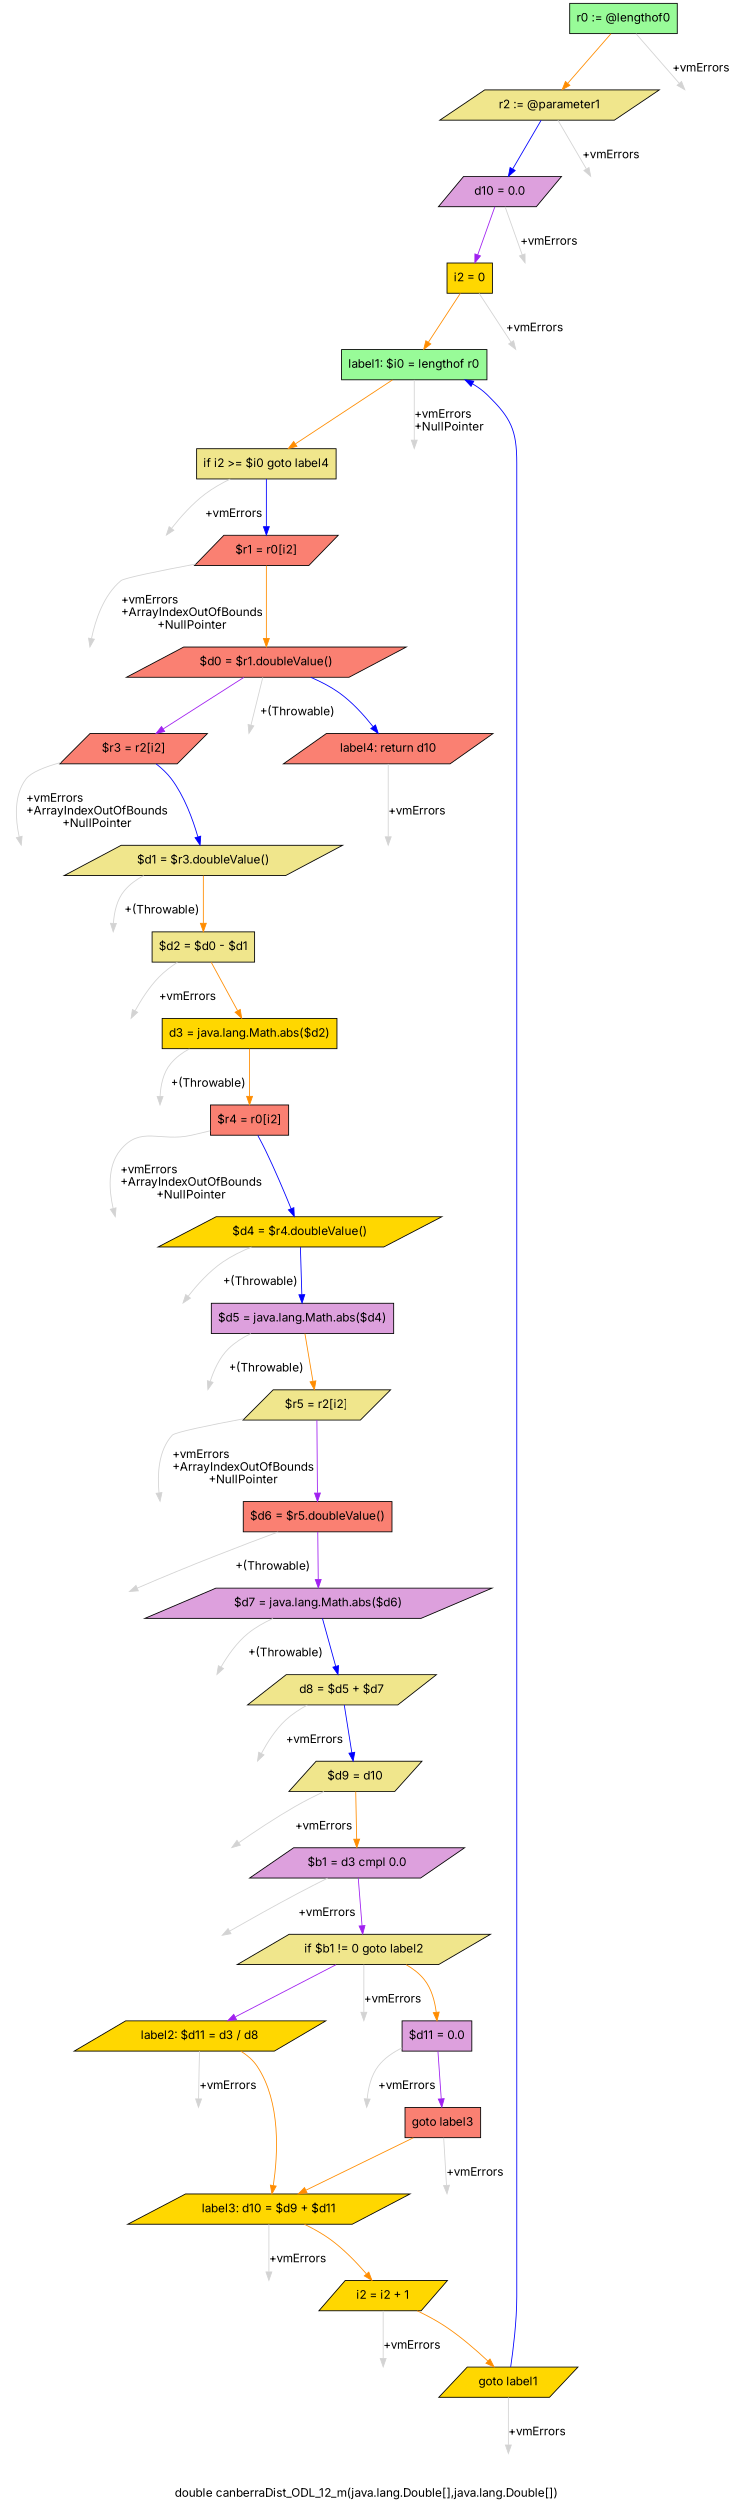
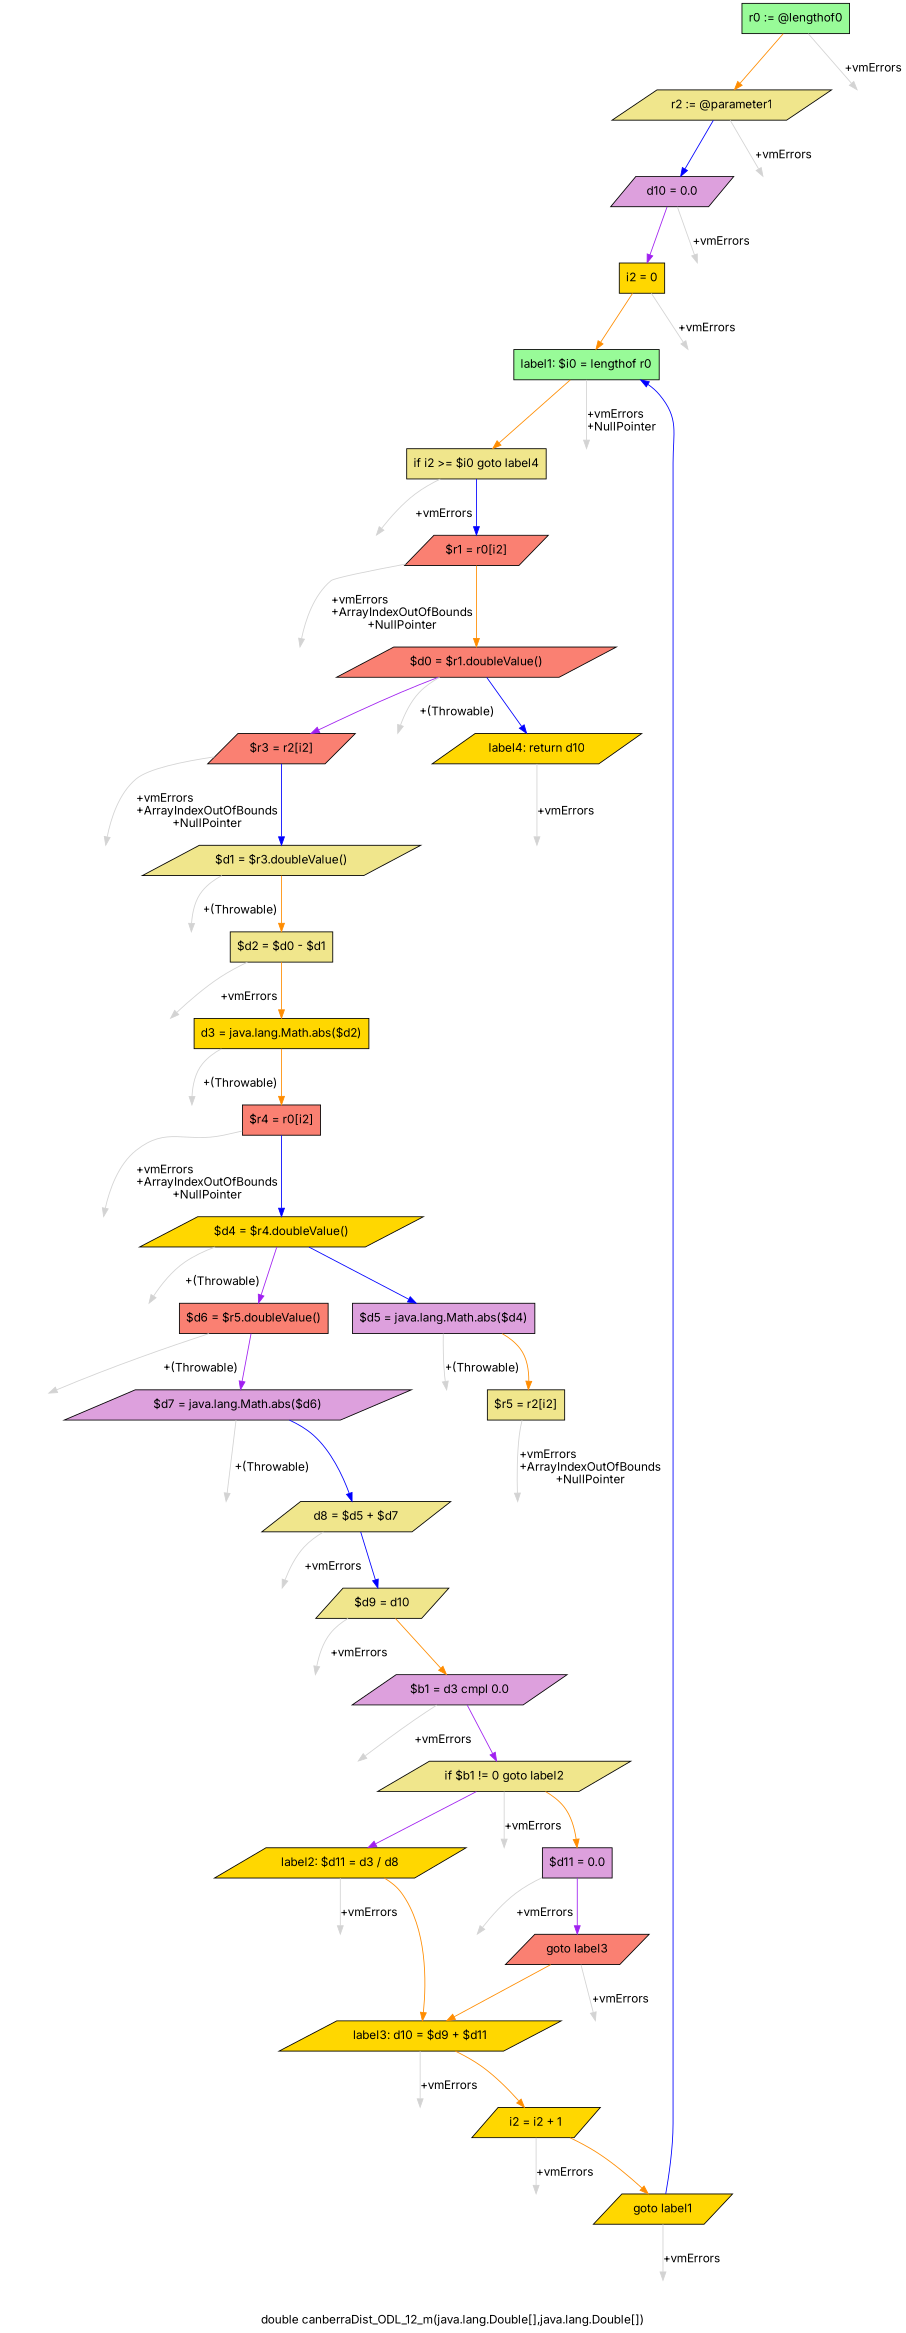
node "label4: return d10": fillcolor salmon -> gold
node "$r5 = r2[i2]": shape parallelogram -> box
edge "$r5 = r2[i2]" -> "$d6 = $r5.doubleValue()": now "$d4 = $r4.doubleValue()" -> "$d6 = $r5.doubleValue()"
node "goto label3": shape box -> parallelogram
